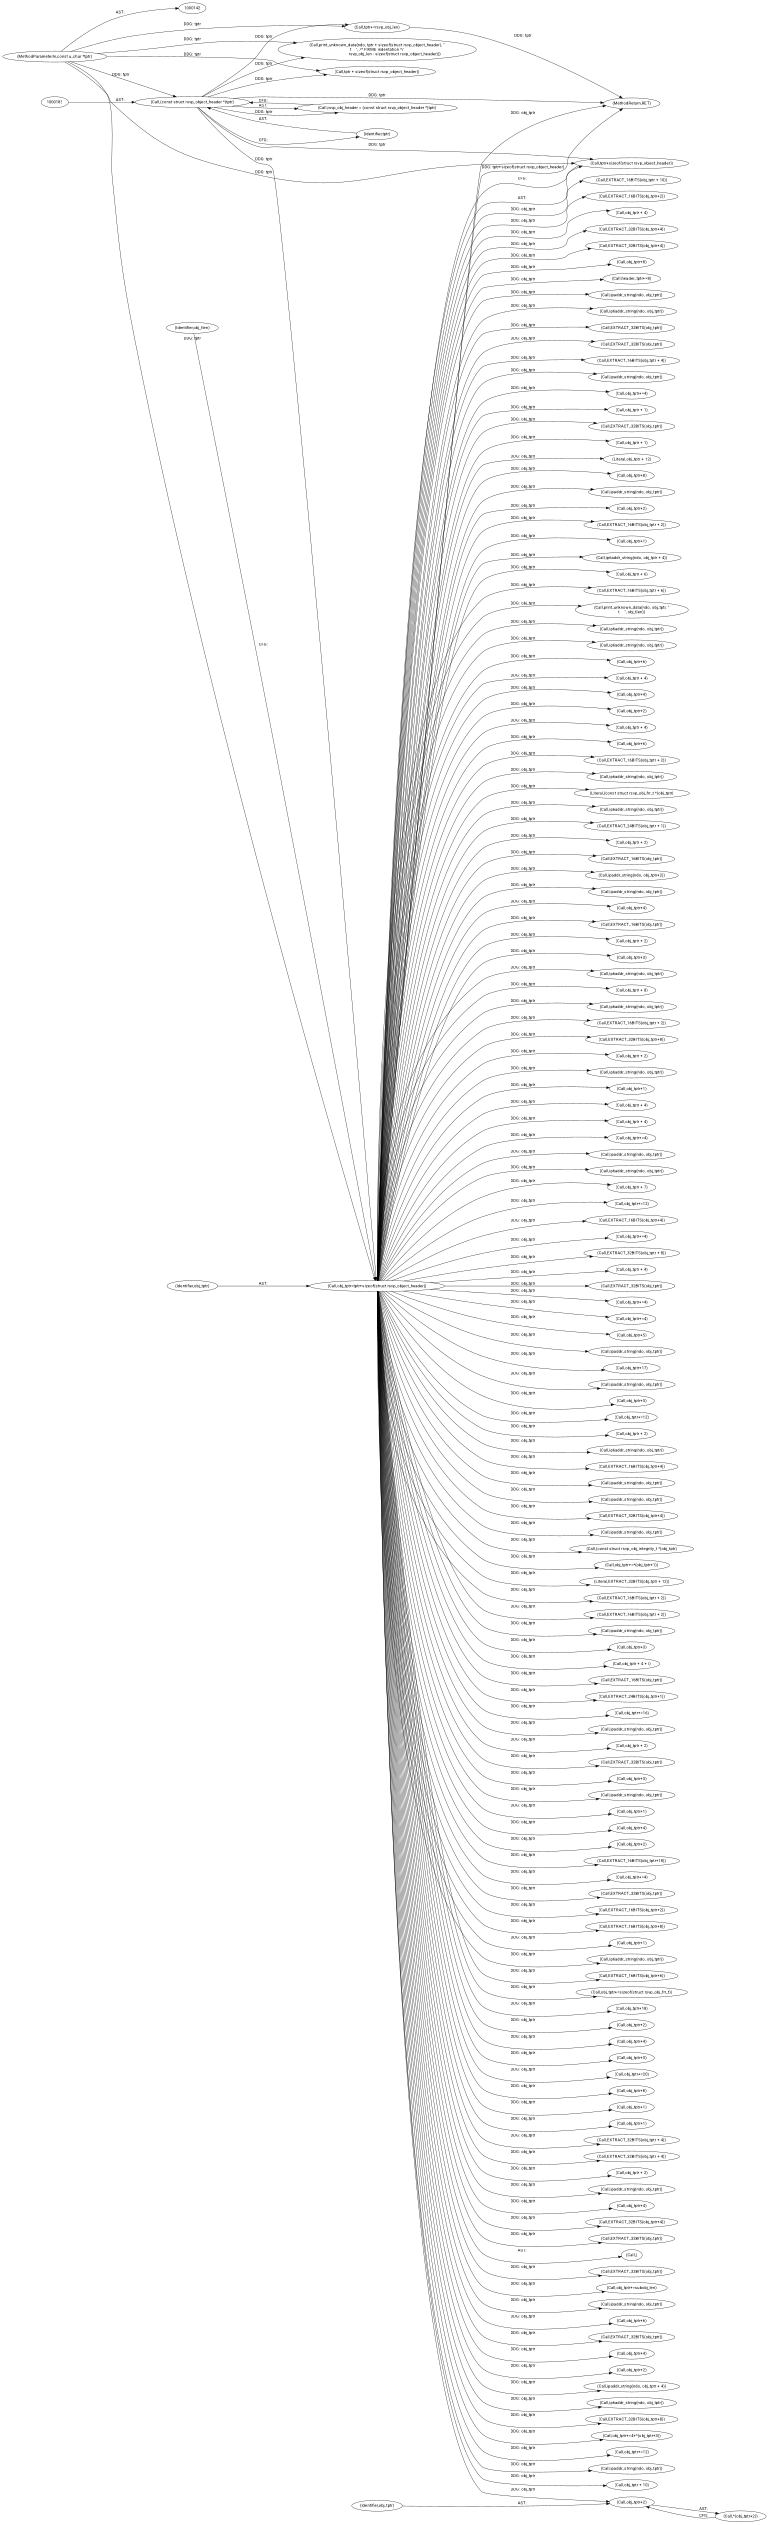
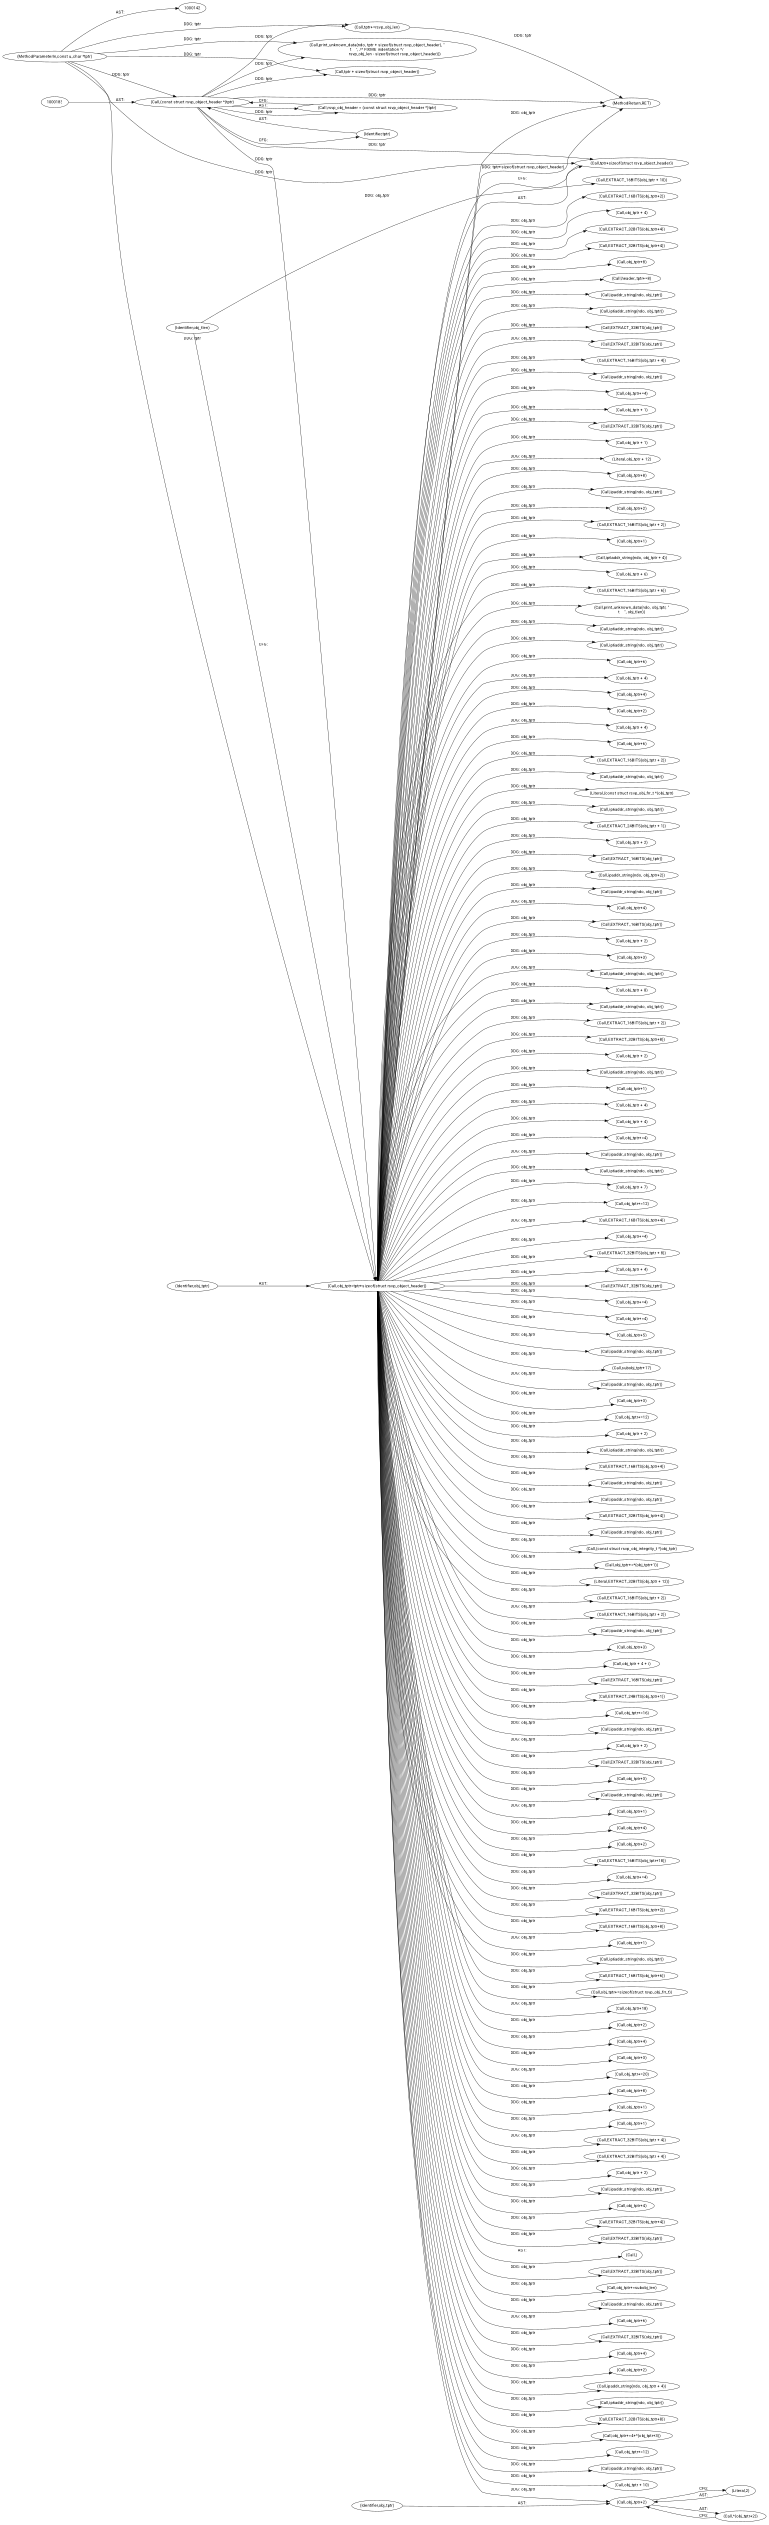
edge "(Call,obj_tptr=tptr+sizeof(struct rsvp_object_header))" -> "(Call,EXTRACT_16BITS(obj_tptr + 10))": now "(Identifier,obj_tlen)" -> "(Call,EXTRACT_16BITS(obj_tptr + 10))"
node "(Call,obj_tptr+17)": label "(Call,obj_tptr+17)" -> "(Call,subobj_tptr+17)"
node "(Literal,2)": added
